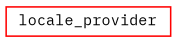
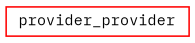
node "locale_provider": label "locale_provider" -> "provider_provider"
